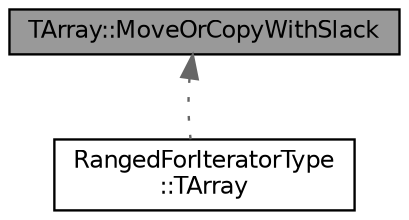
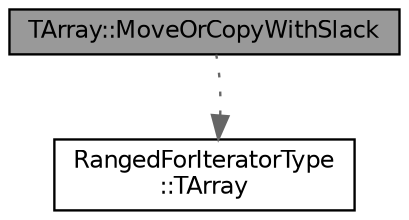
edge "RangedForIteratorType ::TArray" -> "TArray::MoveOrCopyWithSlack": reversed
